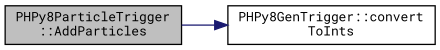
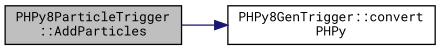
node "PHPy8GenTrigger::convert ToInts": label "PHPy8GenTrigger::convert ToInts" -> "PHPy8GenTrigger::convert PHPy"
